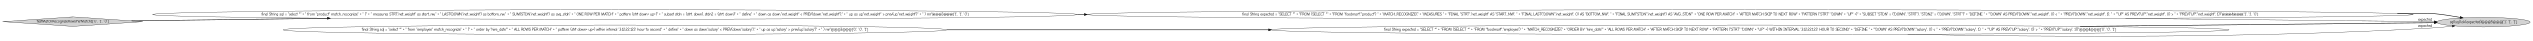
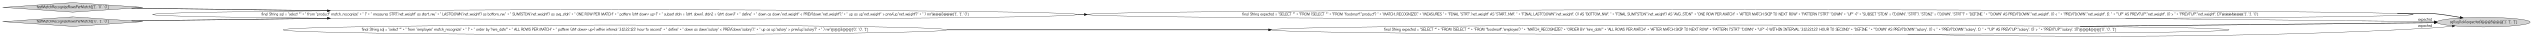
node "testMatchRecognizeRowsPerMatch1['1', '0', '0']": added
